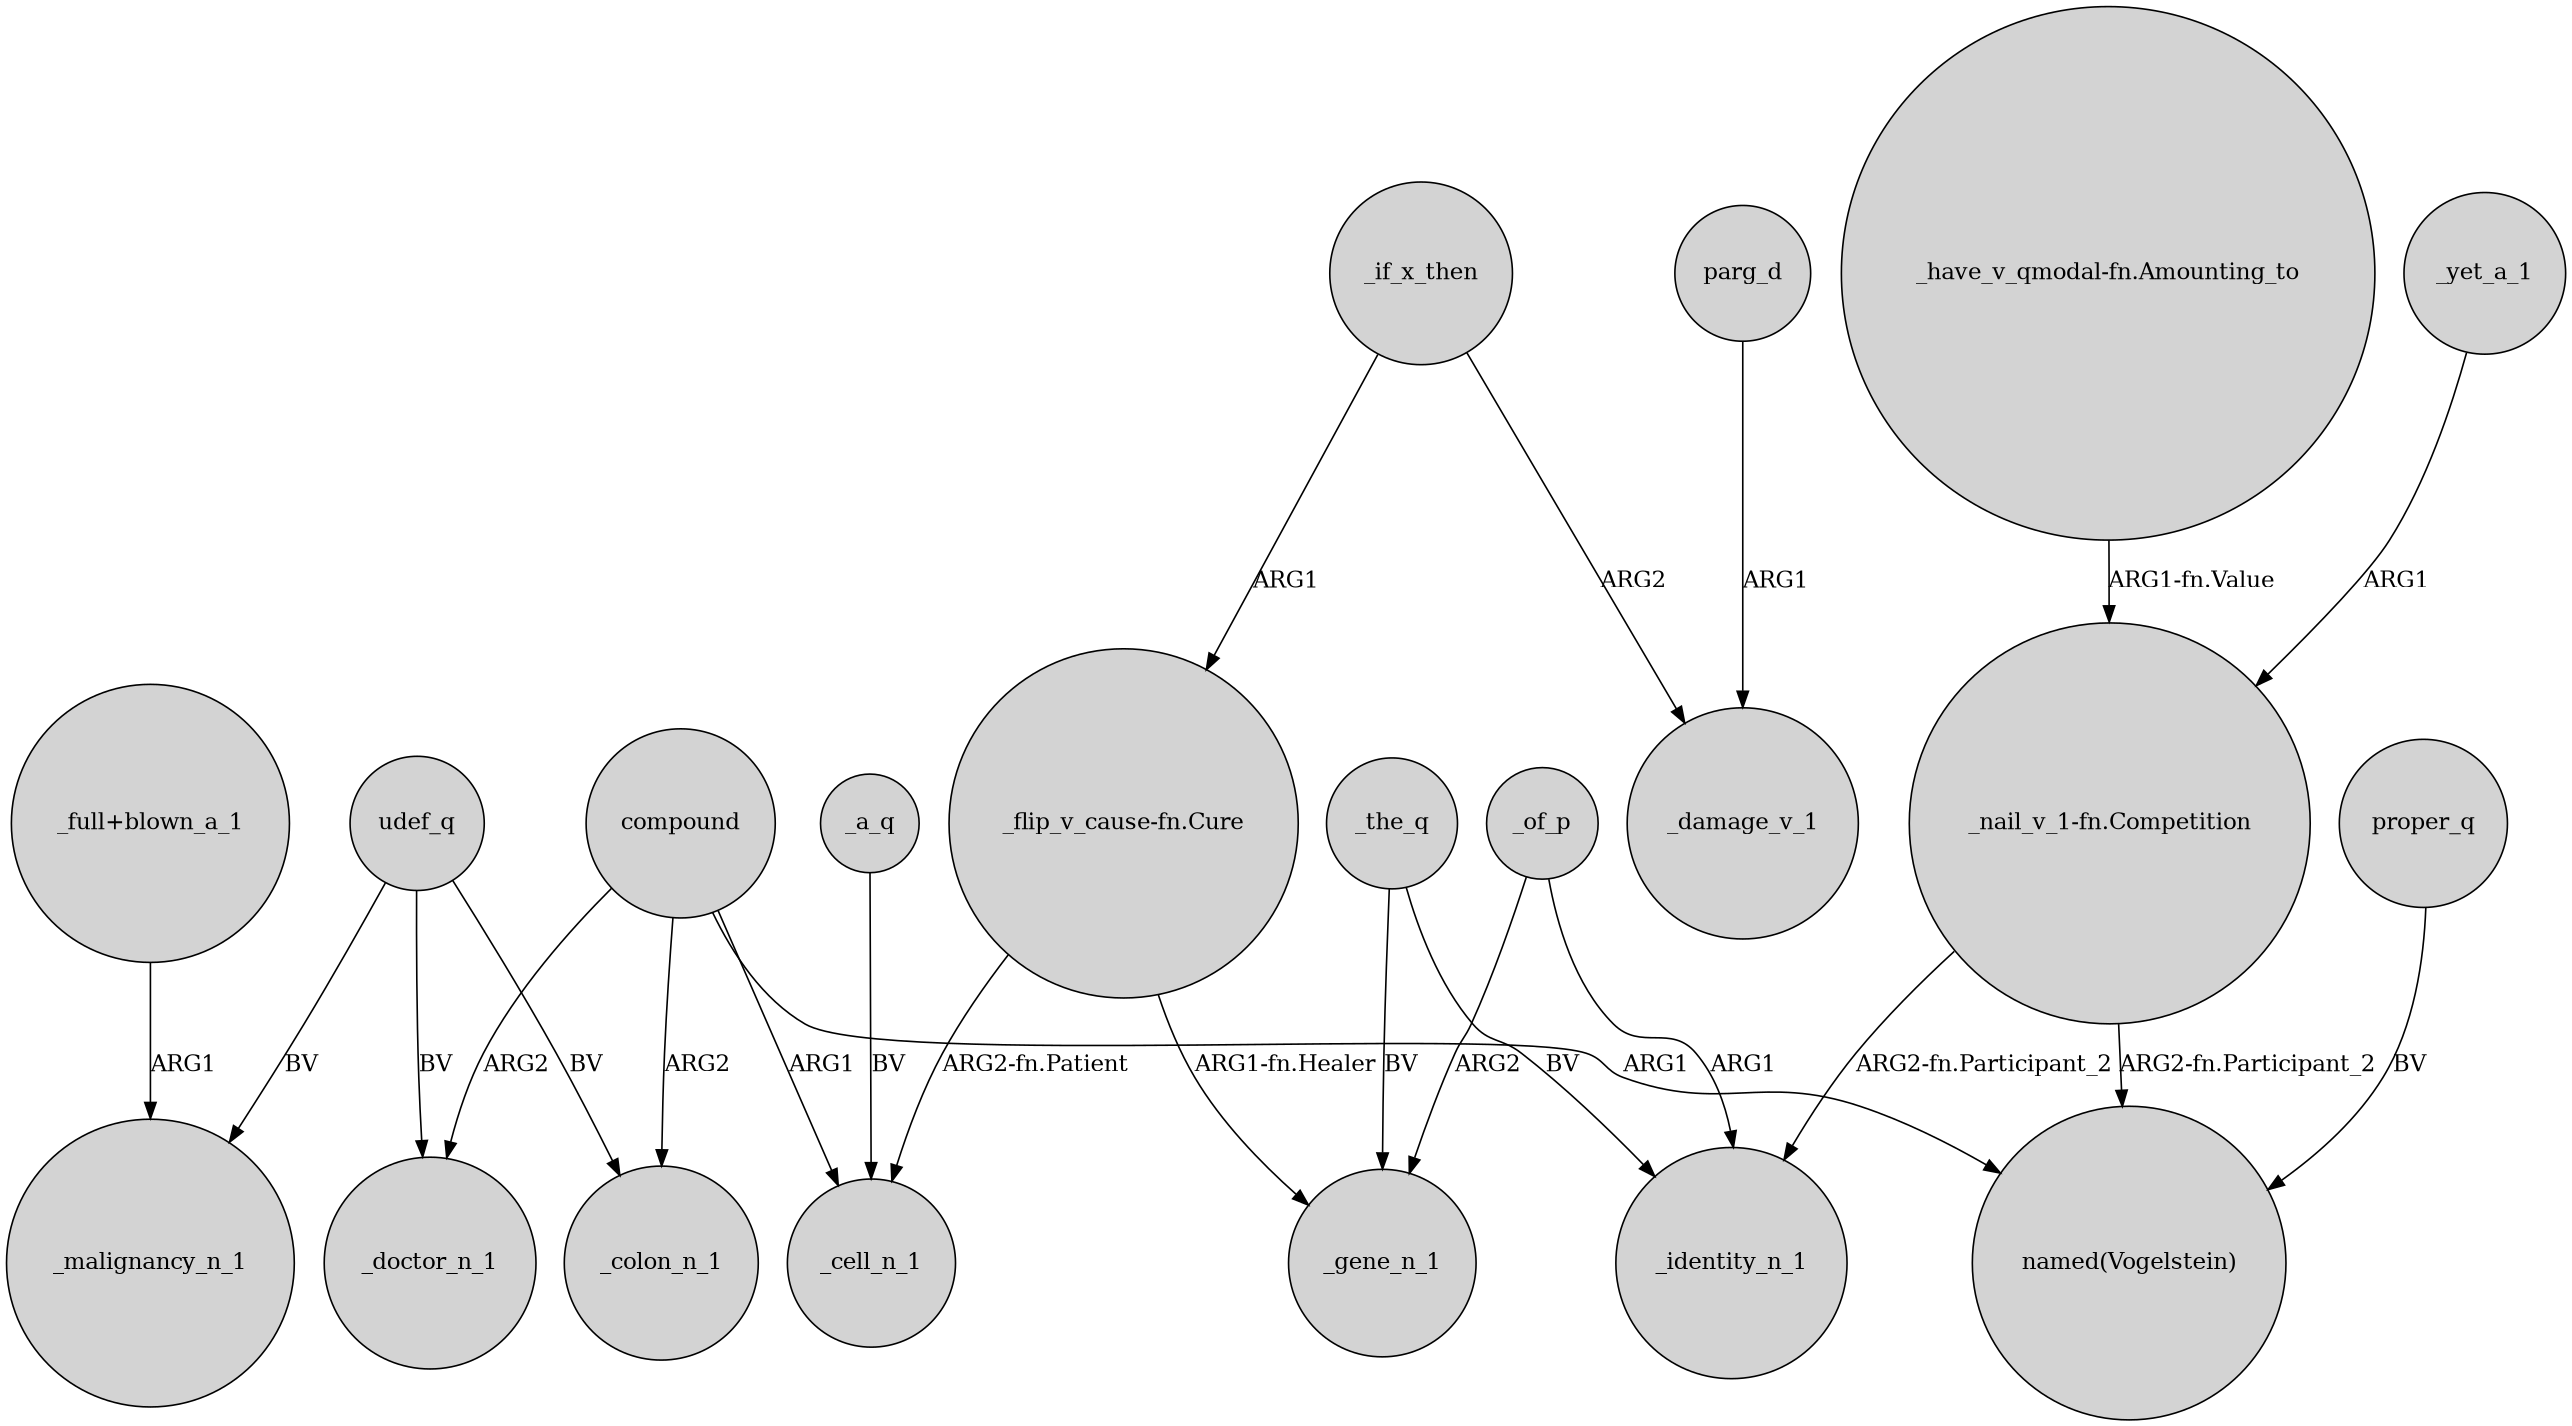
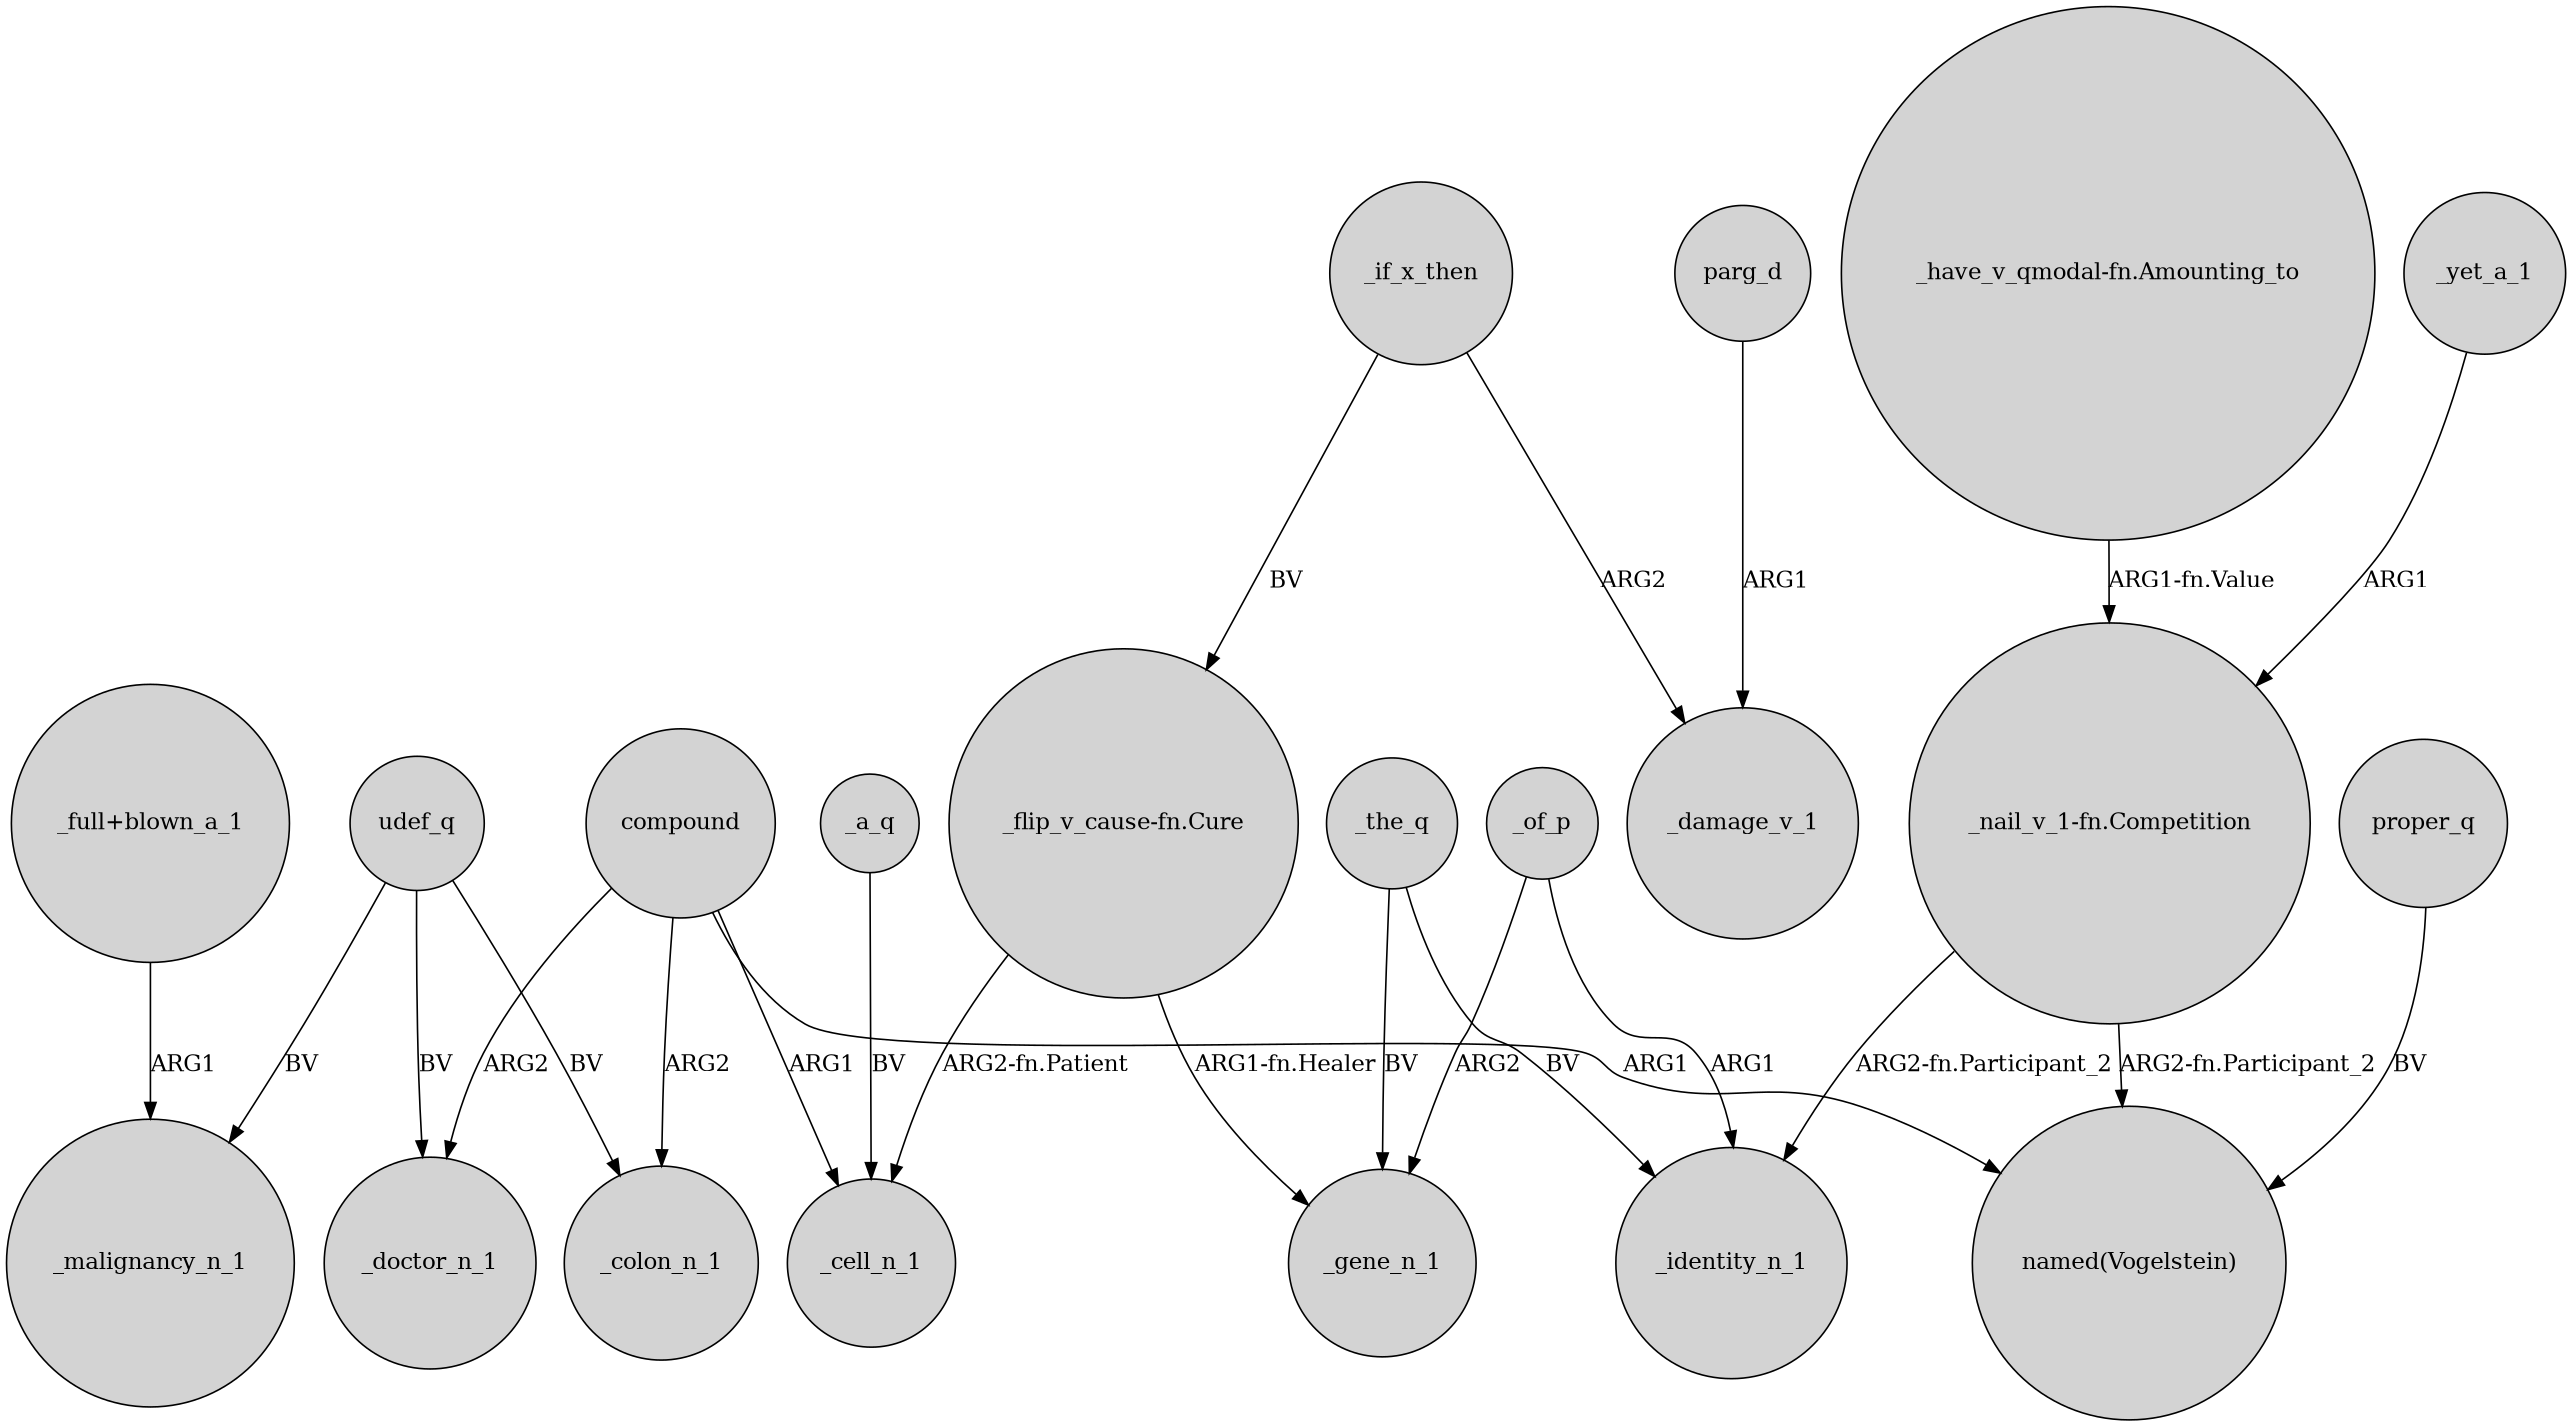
edge "_if_x_then" -> "_flip_v_cause-fn.Cure": label "ARG1" -> "BV"
